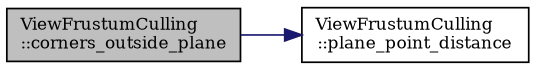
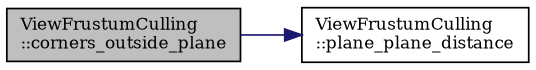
node "ViewFrustumCulling ::plane_point_distance": label "ViewFrustumCulling ::plane_point_distance" -> "ViewFrustumCulling ::plane_plane_distance"
